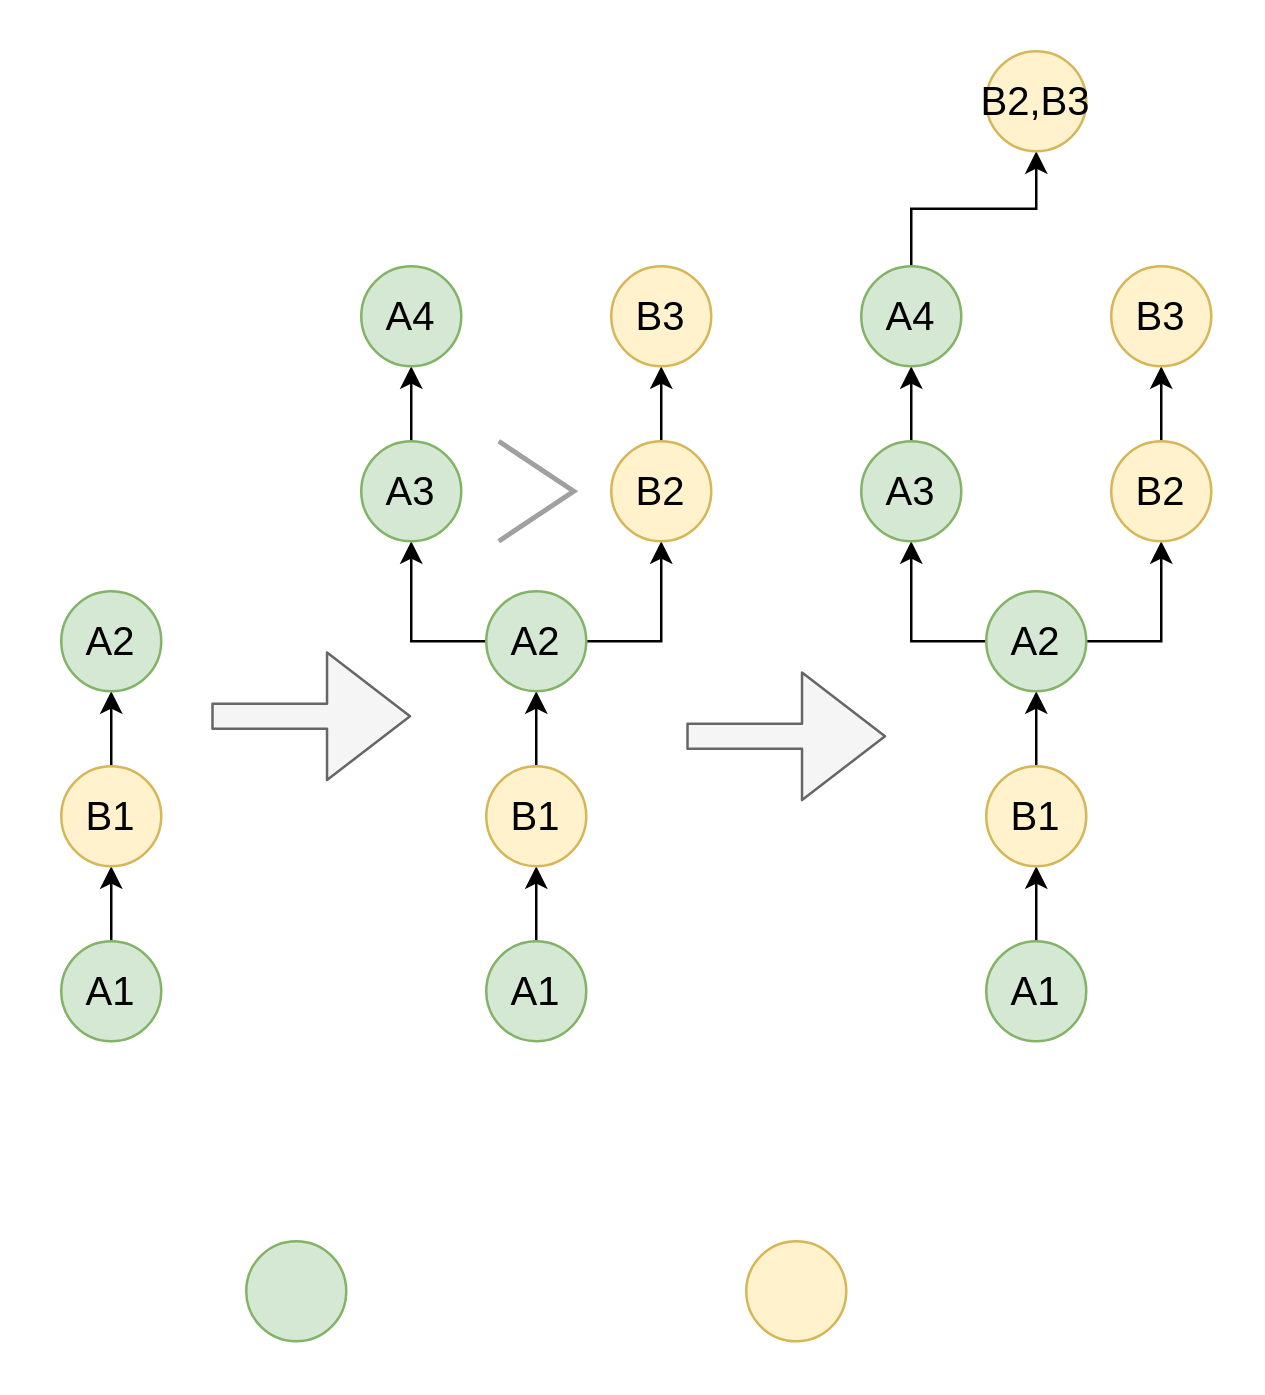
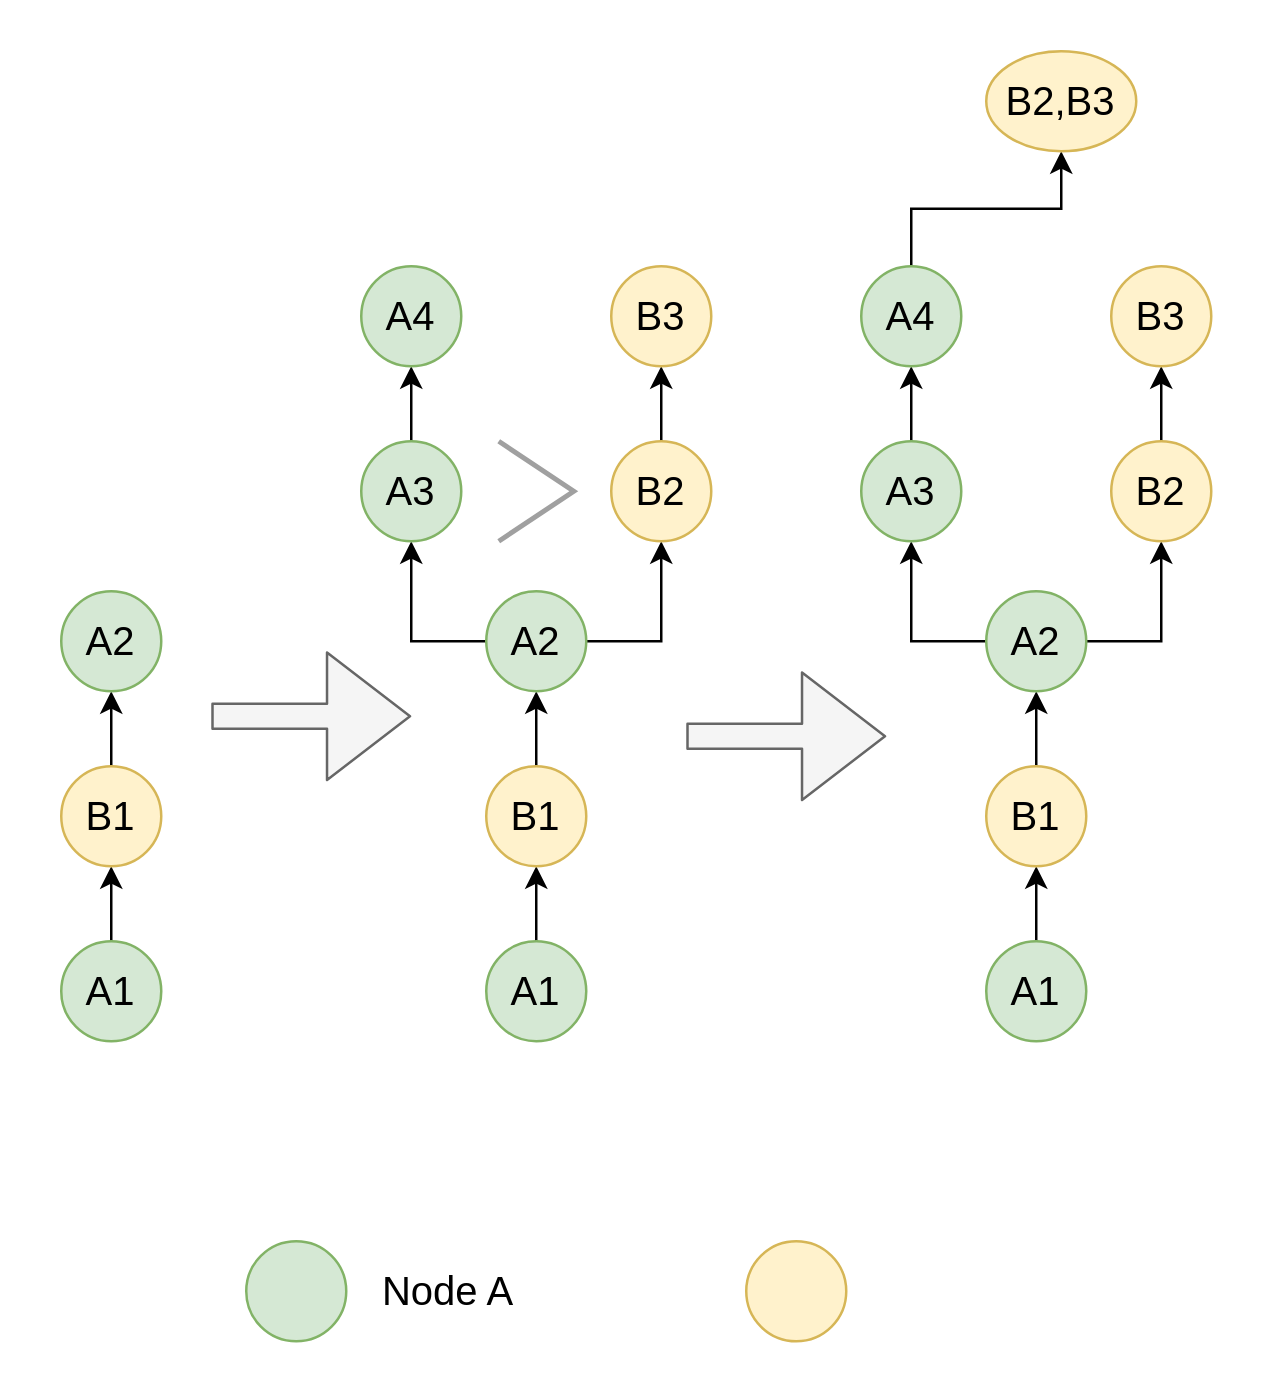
node "B2,B3": size 100x100 -> 150x100
node "Node A": added
